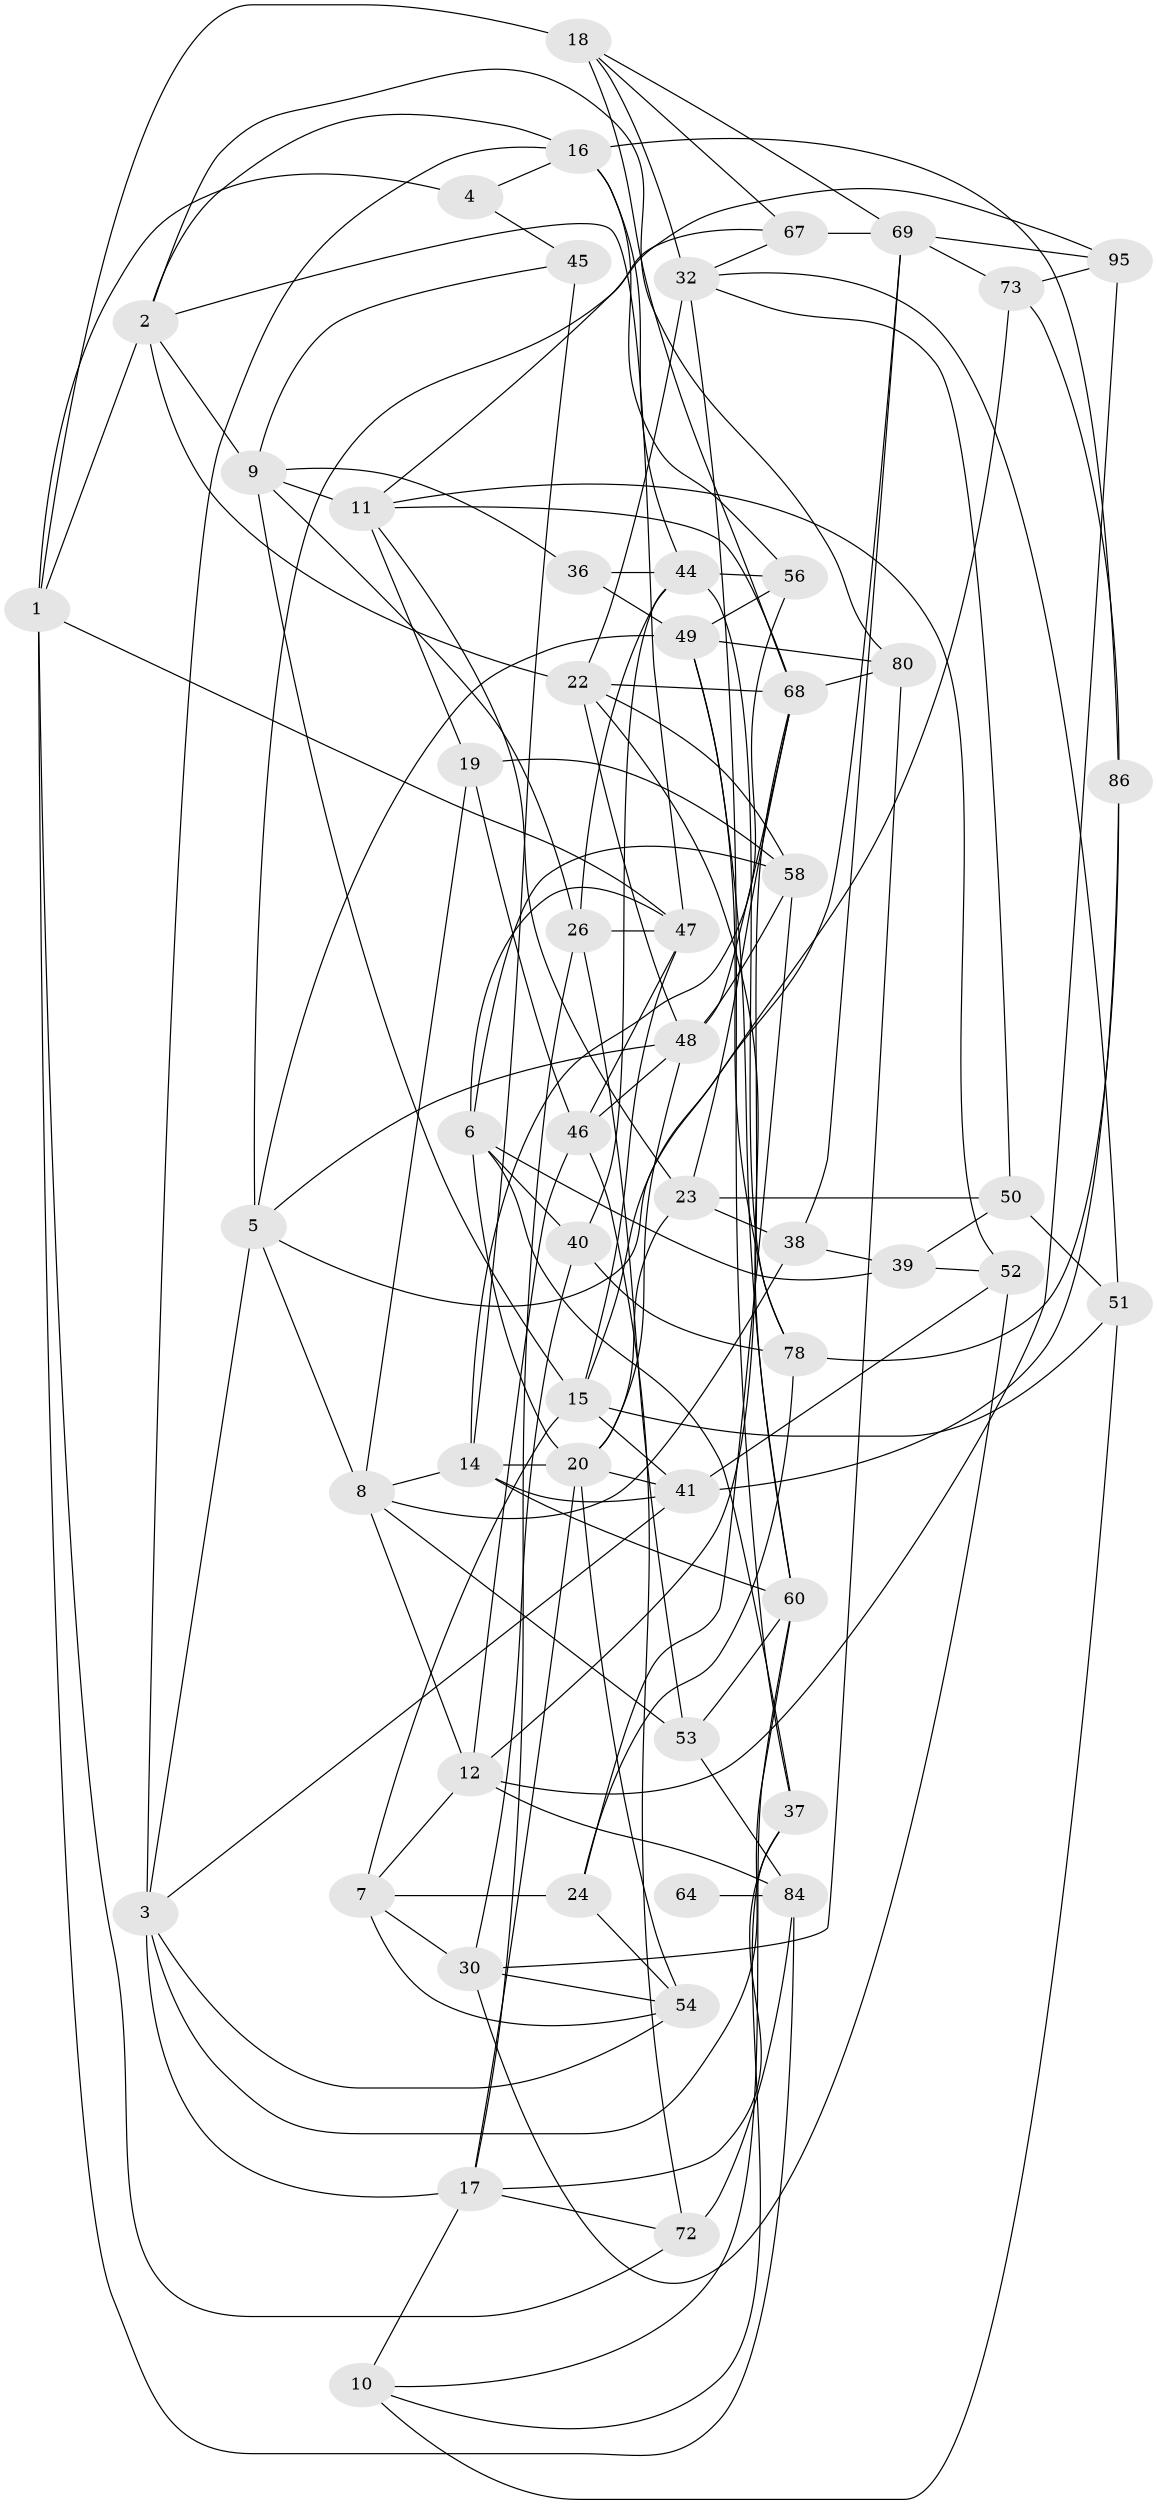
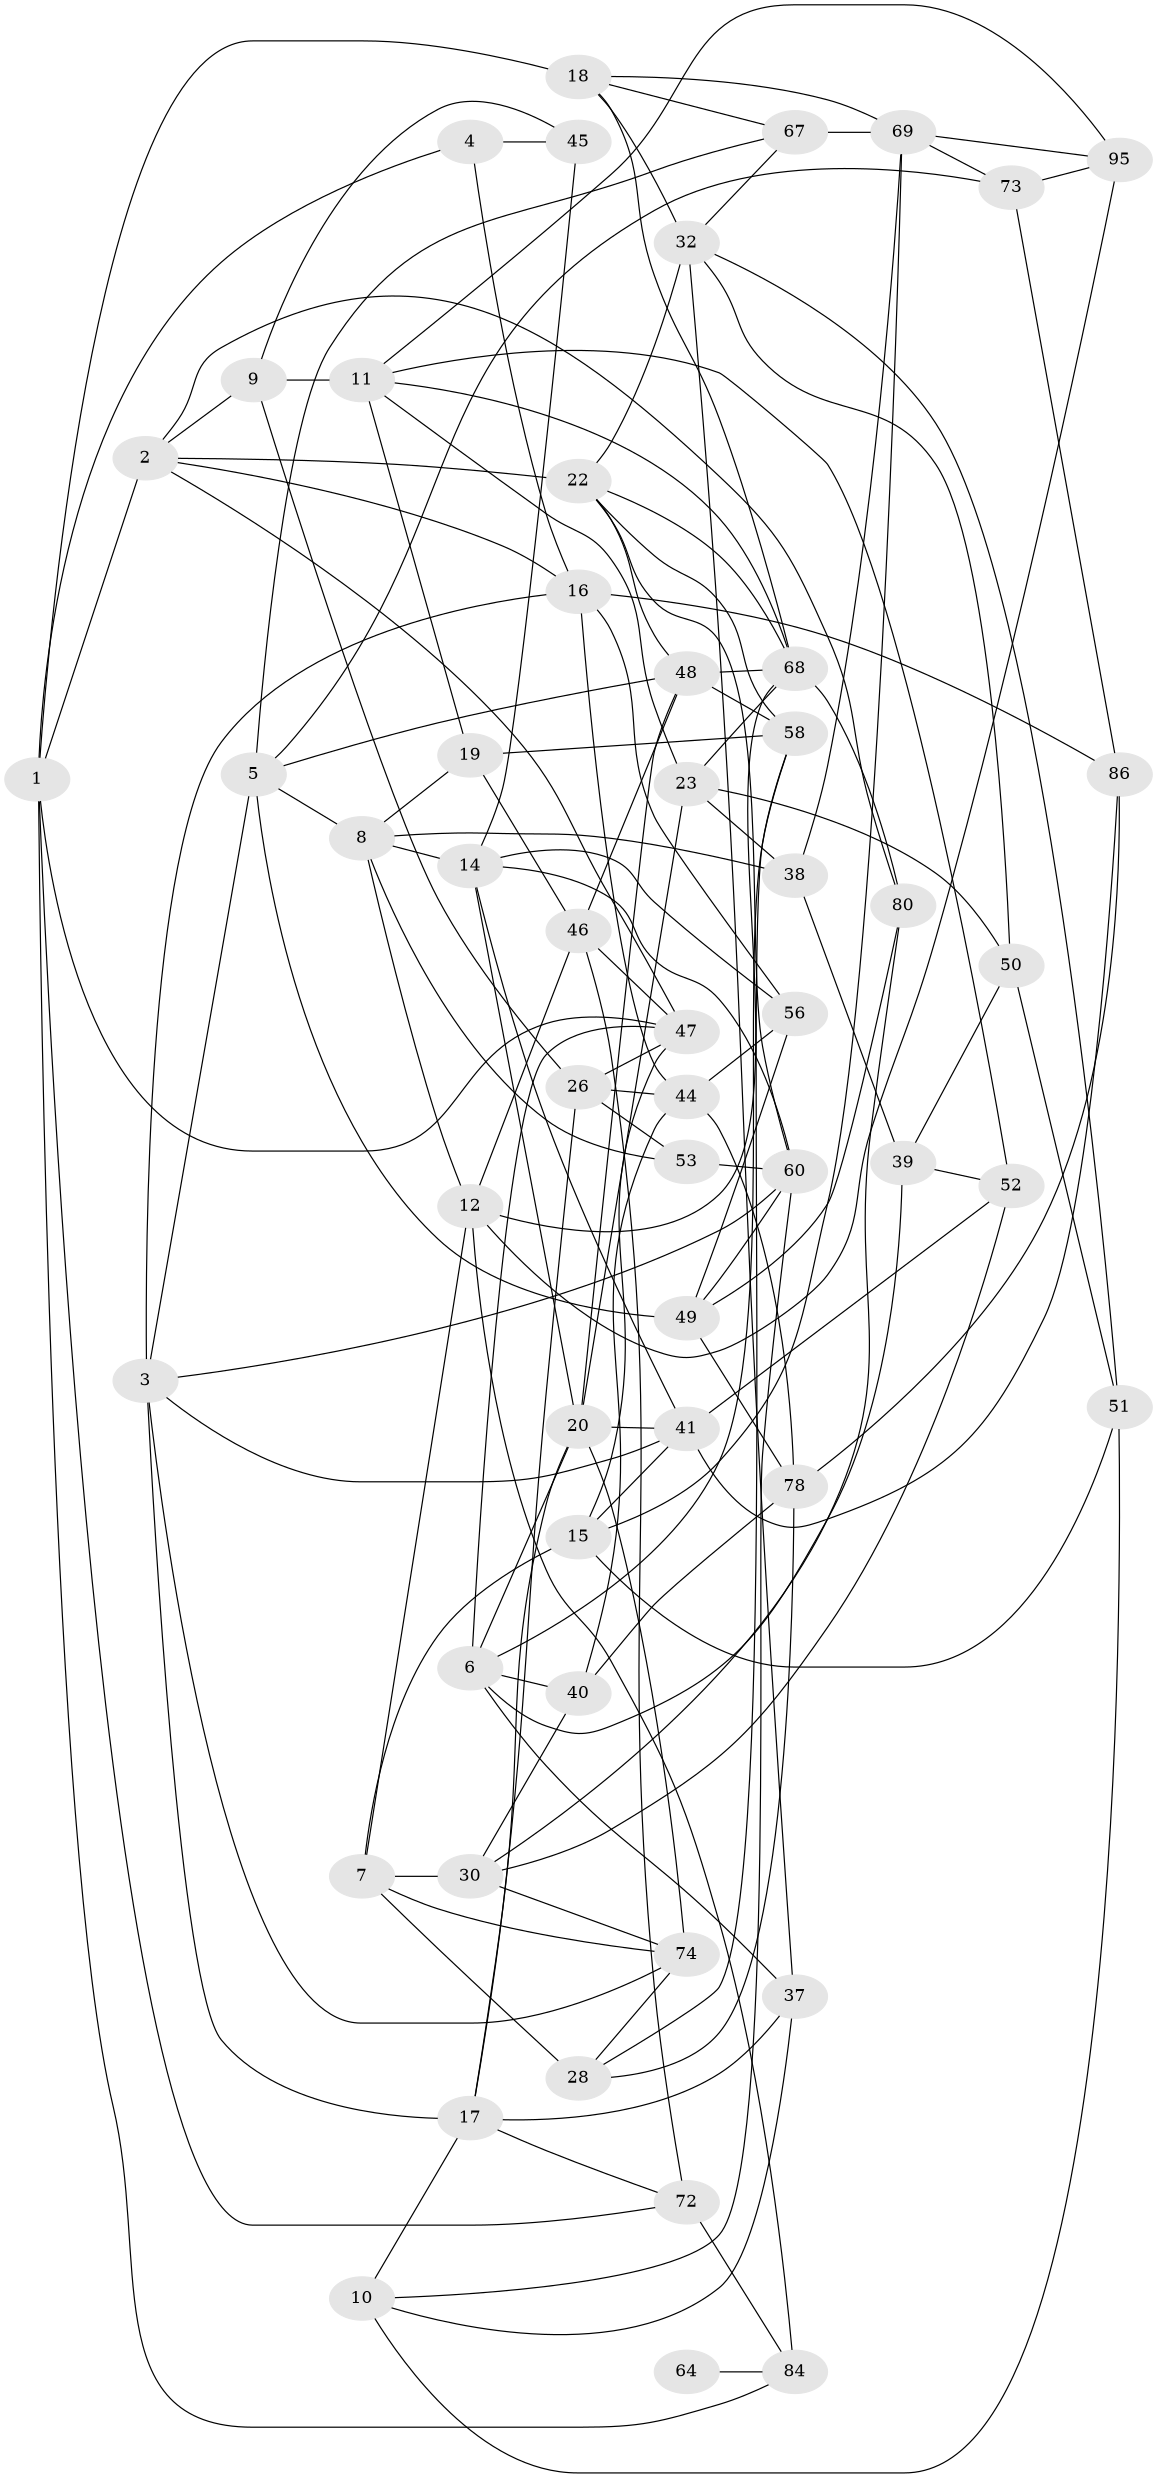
node "36": removed
edge "9" -- "15": removed
edge "53" -- "84": removed
node "24": label "24" -> "28"
node "54": label "54" -> "74"
